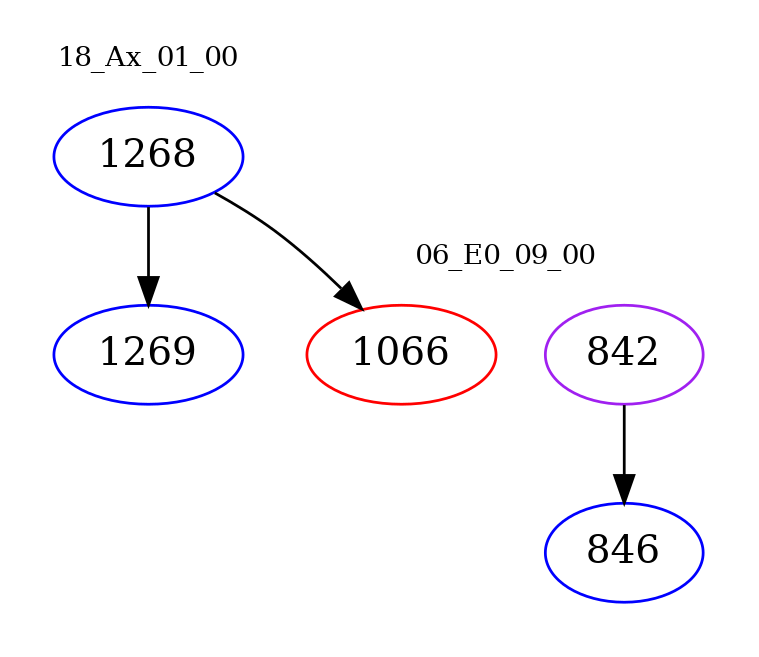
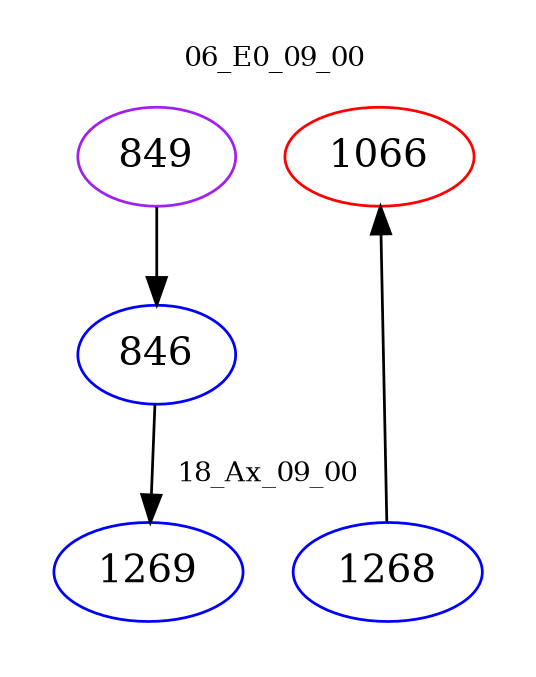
cluster "18_Ax_01_00": label "18_Ax_01_00" -> "18_Ax_09_00"
edge "1268" -> "1269": now "846" -> "1269"
node "842": label "842" -> "849"
